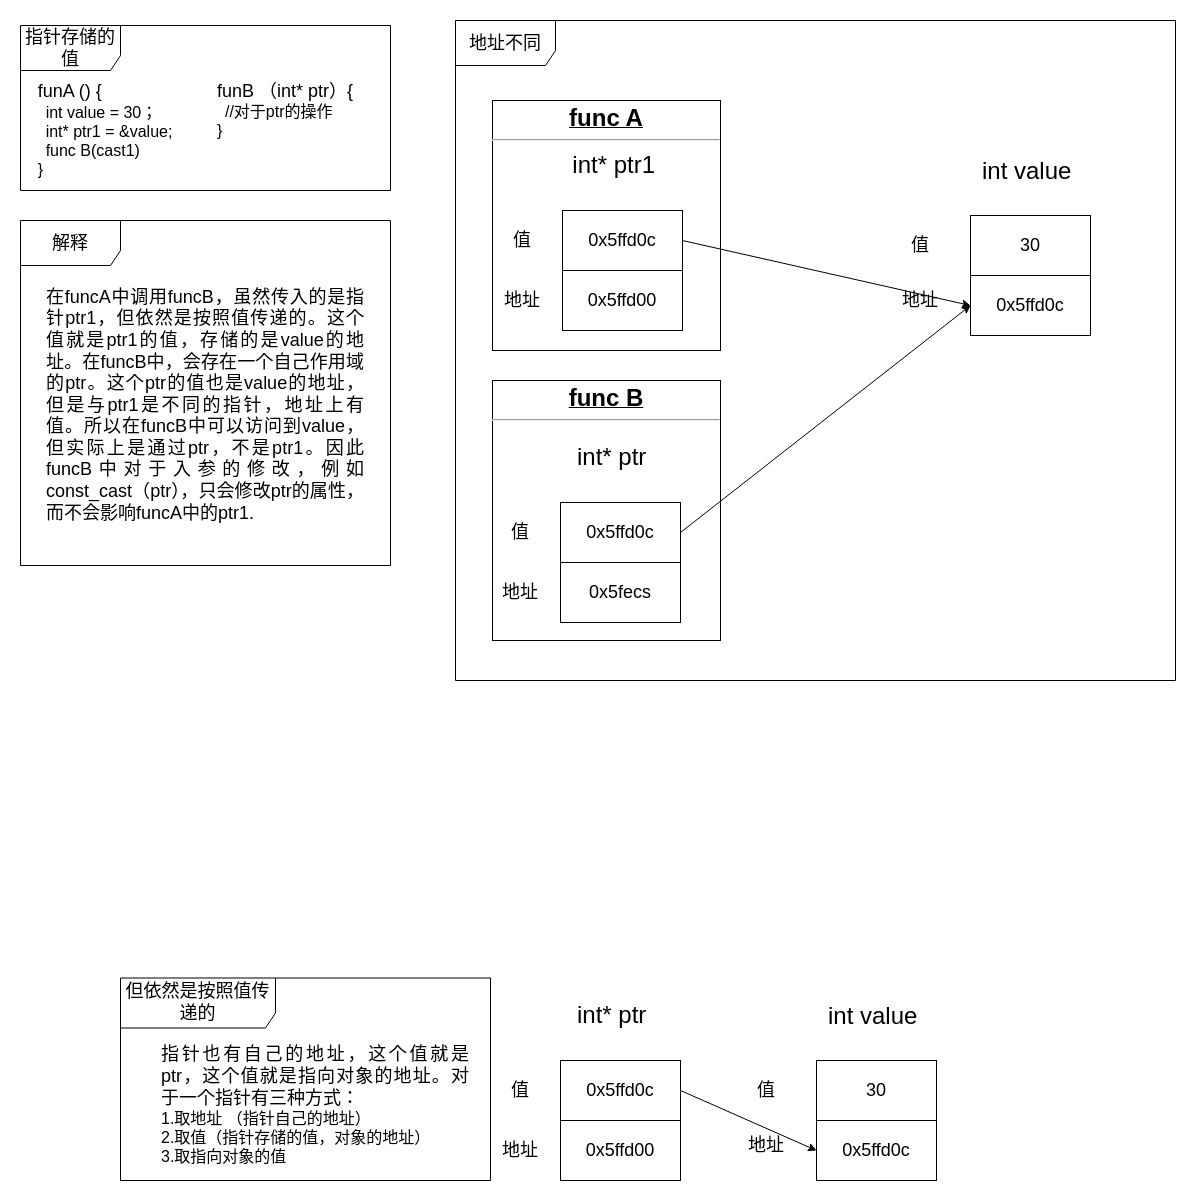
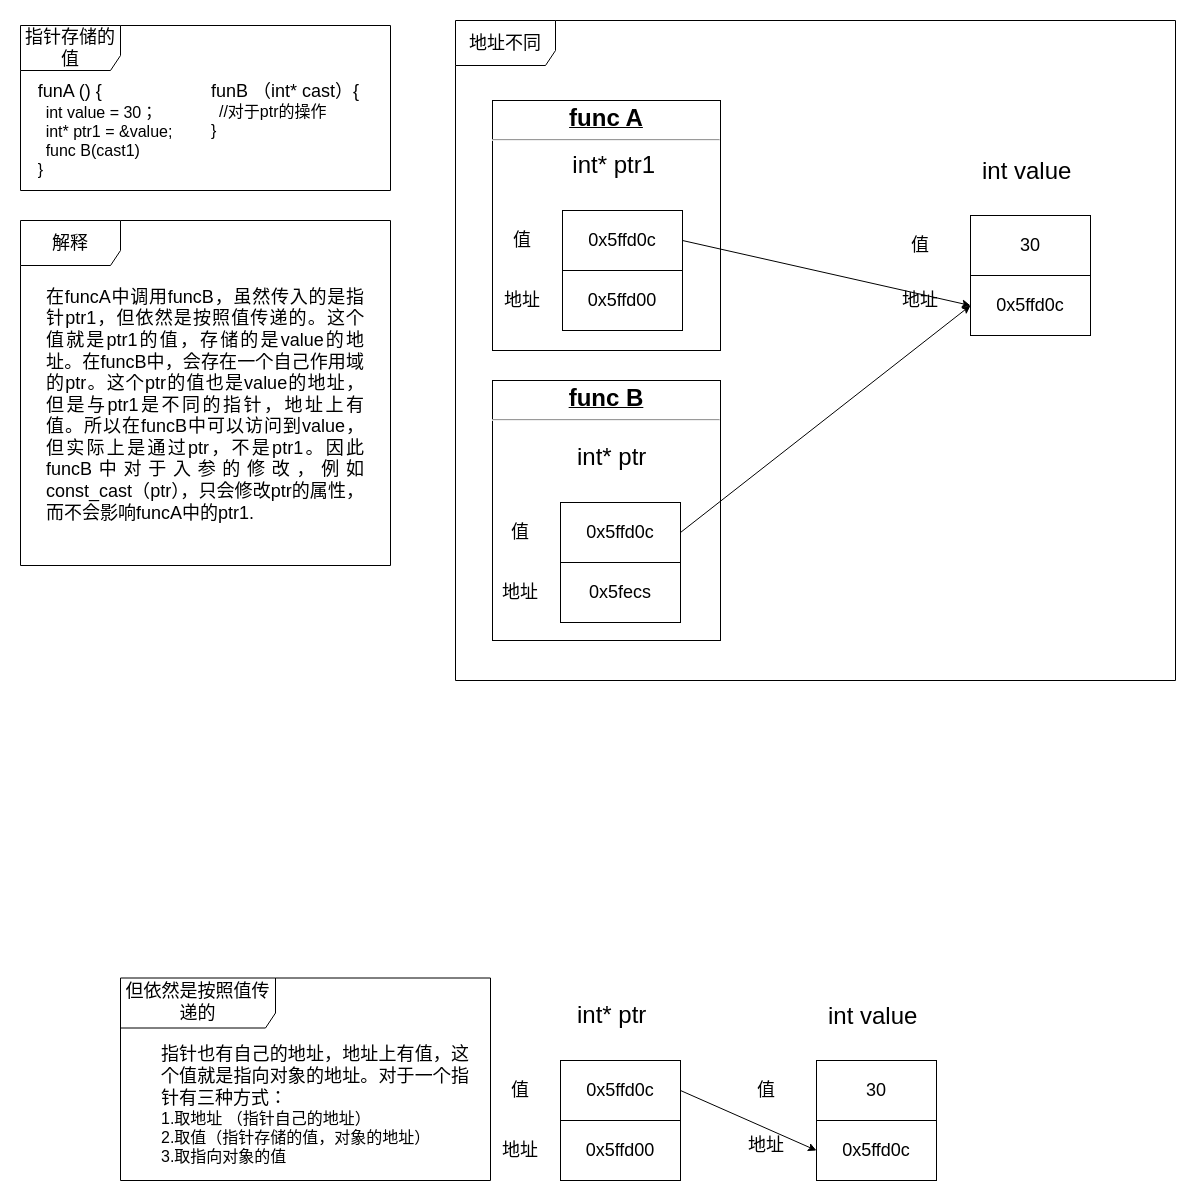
node "funB （int* ptr）{ //对于ptr的操作 }": label "funB （int* ptr）{ //对于ptr的操作 }" -> "funB （int* cast）{ //对于ptr的操作 }"
node "指针也有自己的地址，这个值就是ptr，这个值就是指向对象的地址。对于一个指针有三种方式： 1.取地址 （指针自己的地址） 2.取值（指针存储的值，对象的地址） 3.取指向对象的值": label "指针也有自己的地址，这个值就是ptr，这个值就是指向对象的地址。对于一个指针有三种方式： 1.取地址 （指针自己的地址） 2.取值（指针存储的值，对象的地址） 3.取指向对象的值" -> "指针也有自己的地址，地址上有值，这个值就是指向对象的地址。对于一个指针有三种方式： 1.取地址 （指针自己的地址） 2.取值（指针存储的值，对象的地址） 3.取指向对象的值"
